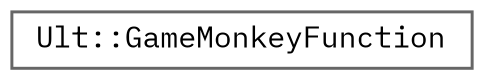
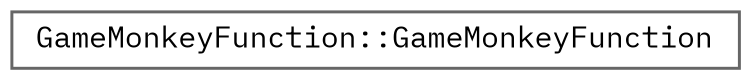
node "Ult::GameMonkeyFunction": label "Ult::GameMonkeyFunction" -> "GameMonkeyFunction::GameMonkeyFunction"
